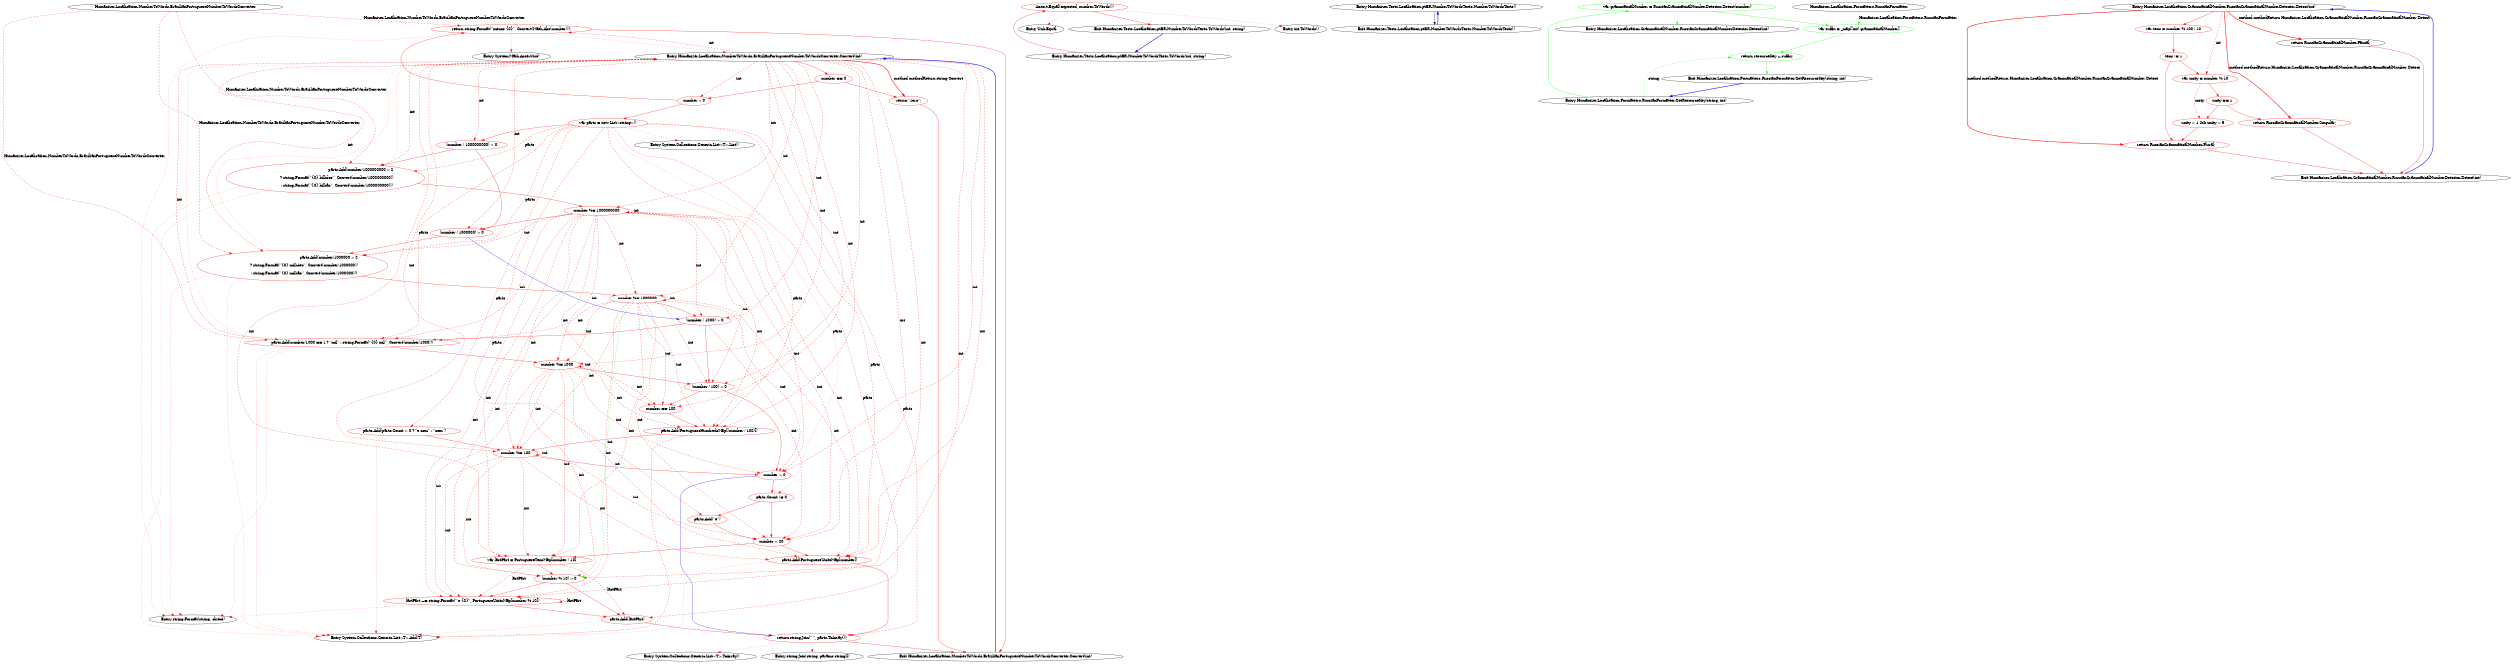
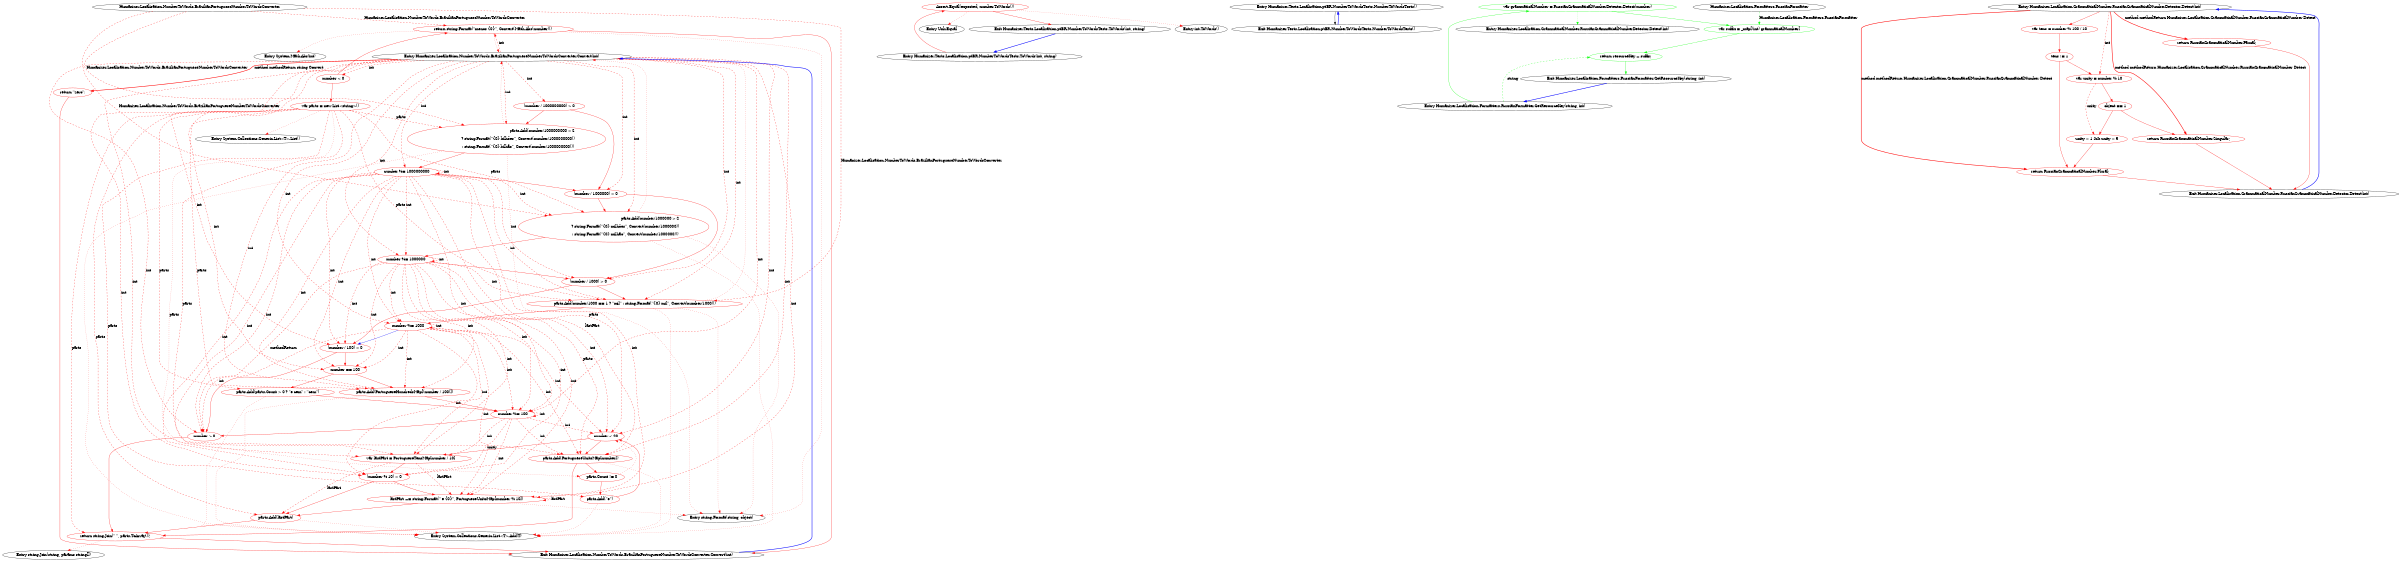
node "return RussianGrammaticalNumber.Paucal;": color black -> red
node "Entry System.Math.Assert(int)": label "Entry System.Math.Assert(int)" -> "Entry System.Math.Abs(int)"
node "number == 0": removed
node "unity == 1": label "unity == 1" -> "object == 1"
edge "var parts = new List<string>()" -> "(number / 1000000000) > 0": removed
edge "(number / 1000000) > 0" -> "(number / 1000) > 0": color blue -> red
edge "number %= 1000" -> "(number / 100) > 0": color red -> blue
edge "number == 100" -> "parts.Add(parts.Count > 0 ? ''e cem'' : ''cem'')": added
edge "number %= 1000000" -> "number > 0": label "int" -> "methodReturn"
edge "number %= 1000000000" -> "number < 20": label "int" -> "parts"
edge "number %= 1000000000" -> "parts.Add(PortugueseUnitsMap[number])": label "int" -> "lastPart"
edge "(number / 1000) > 0" -> "number < 20": now "number %= 1000" -> "number < 20"
edge "number %= 1000000" -> "(number % 10) > 0": color green -> red
edge "number %= 1000000" -> "parts.Add(PortugueseUnitsMap[number])": label "int" -> "parts"
edge "number > 0" -> "parts.Count != 0": now "parts.Add(PortugueseUnitsMap[number])" -> "parts.Count != 0"
edge "parts.Count != 0" -> "number < 20": style solid -> dotted
edge "number %= 100" -> "(number % 10) > 0": label "int" -> "unity"
edge "parts.Add(''e'')" -> "Entry System.Collections.Generic.List<T>.Add(T)": added
edge "number > 0" -> "return string.Join('' '', parts.ToArray());": color blue -> red
edge "parts.Add(PortugueseHundredsMap[(number / 100)])" -> "Entry System.Collections.Generic.List<T>.Add(T)": style dashed -> dotted
node "Entry System.Collections.Generic.List<T>.ToArray()": removed
